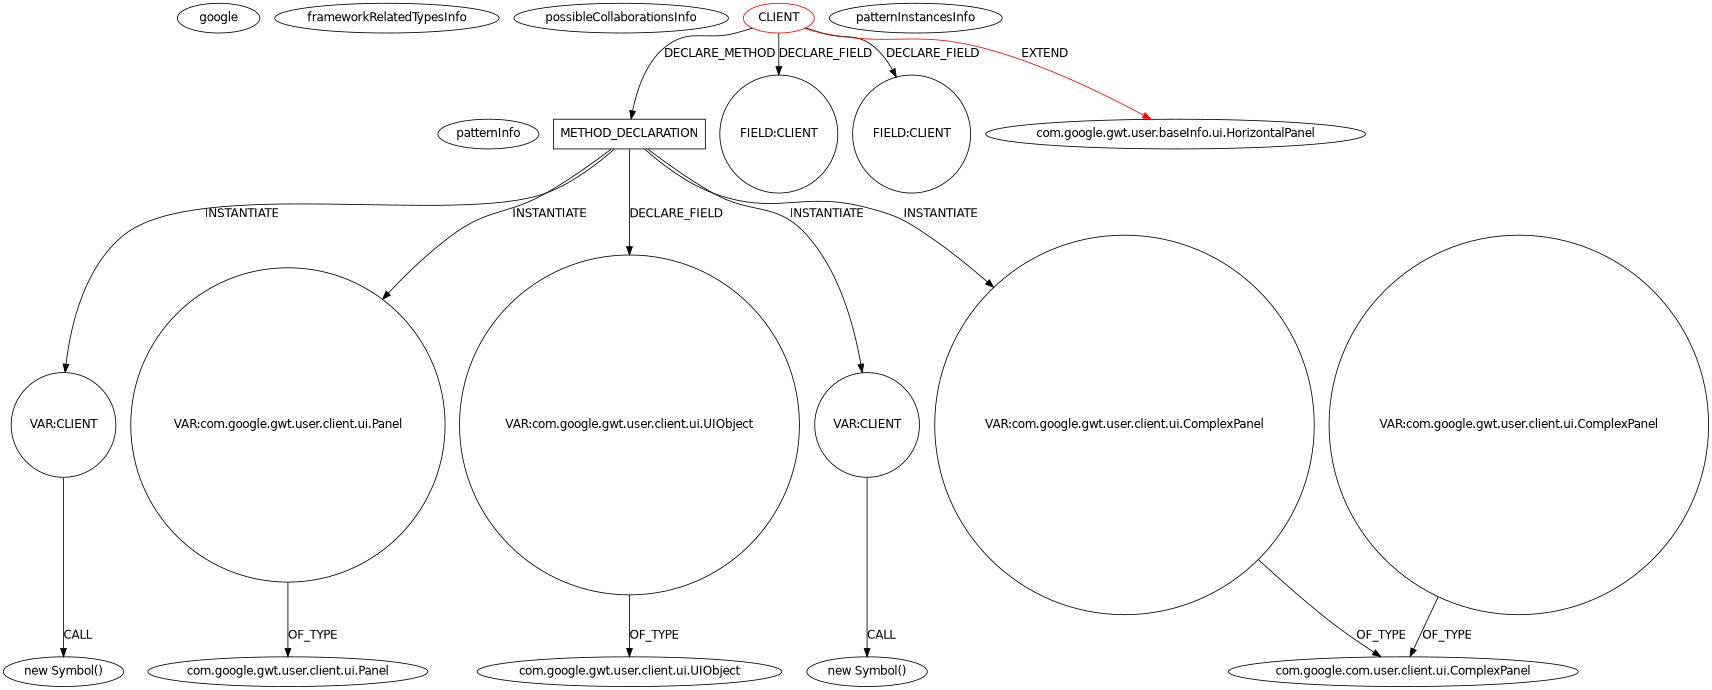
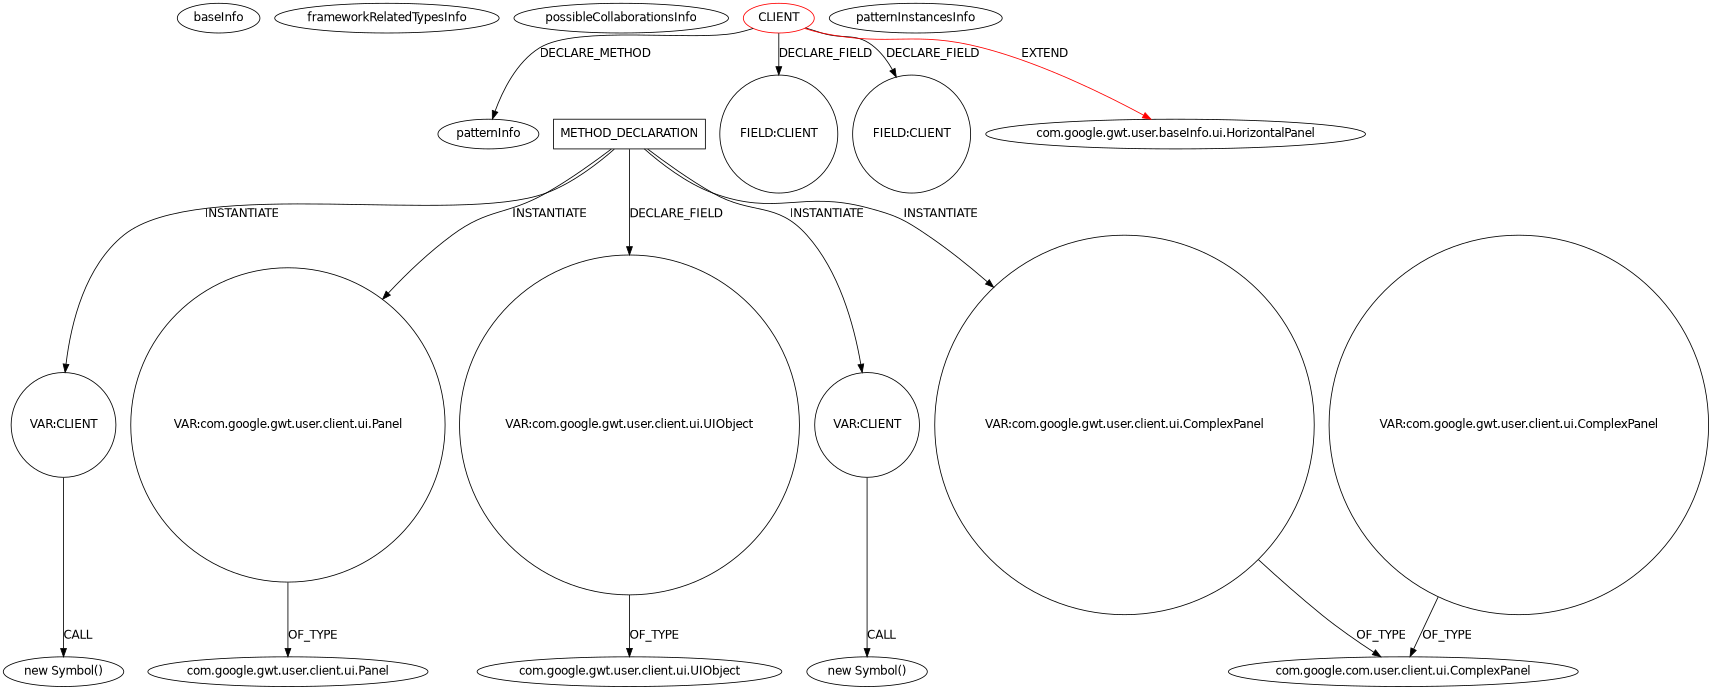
node "google": label "google" -> "baseInfo"
edge "CLIENT" -> "METHOD_DECLARATION": now "CLIENT" -> "patternInfo"
